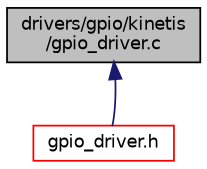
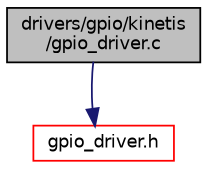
edge "gpio_driver.h" -> "drivers/gpio/kinetis /gpio_driver.c": reversed
